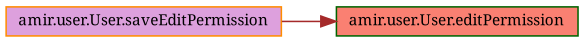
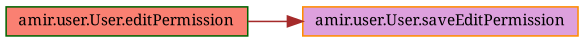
edge "amir.user.User.saveEditPermission" -> "amir.user.User.editPermission": reversed
